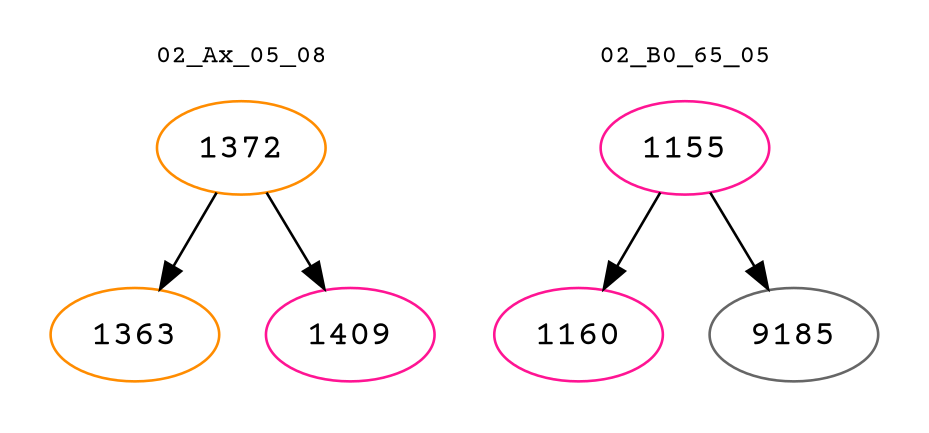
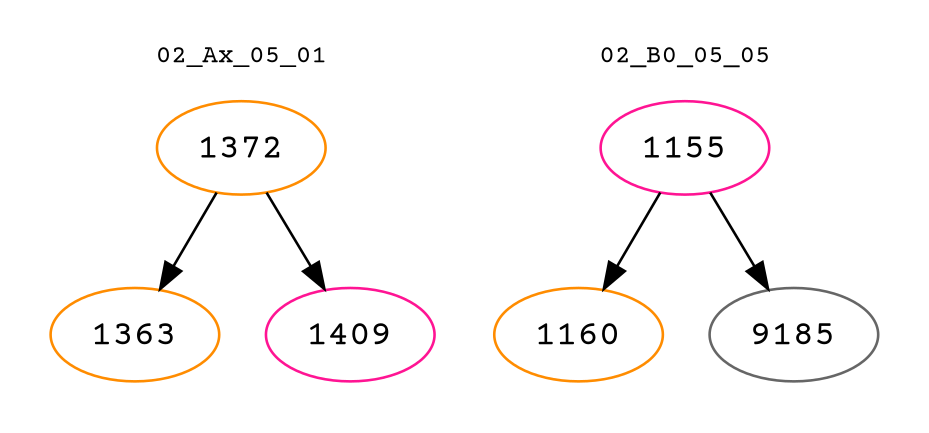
cluster "02_Ax_05_08": label "02_Ax_05_08" -> "02_Ax_05_01"
cluster "02_B0_65_05": label "02_B0_65_05" -> "02_B0_05_05"
node "1160": color deeppink -> darkorange
